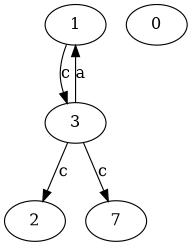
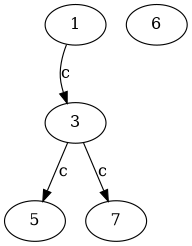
node "0": label "0" -> "6"
edge "3" -> "1": removed, label "a"
node "2": label "2" -> "5"
